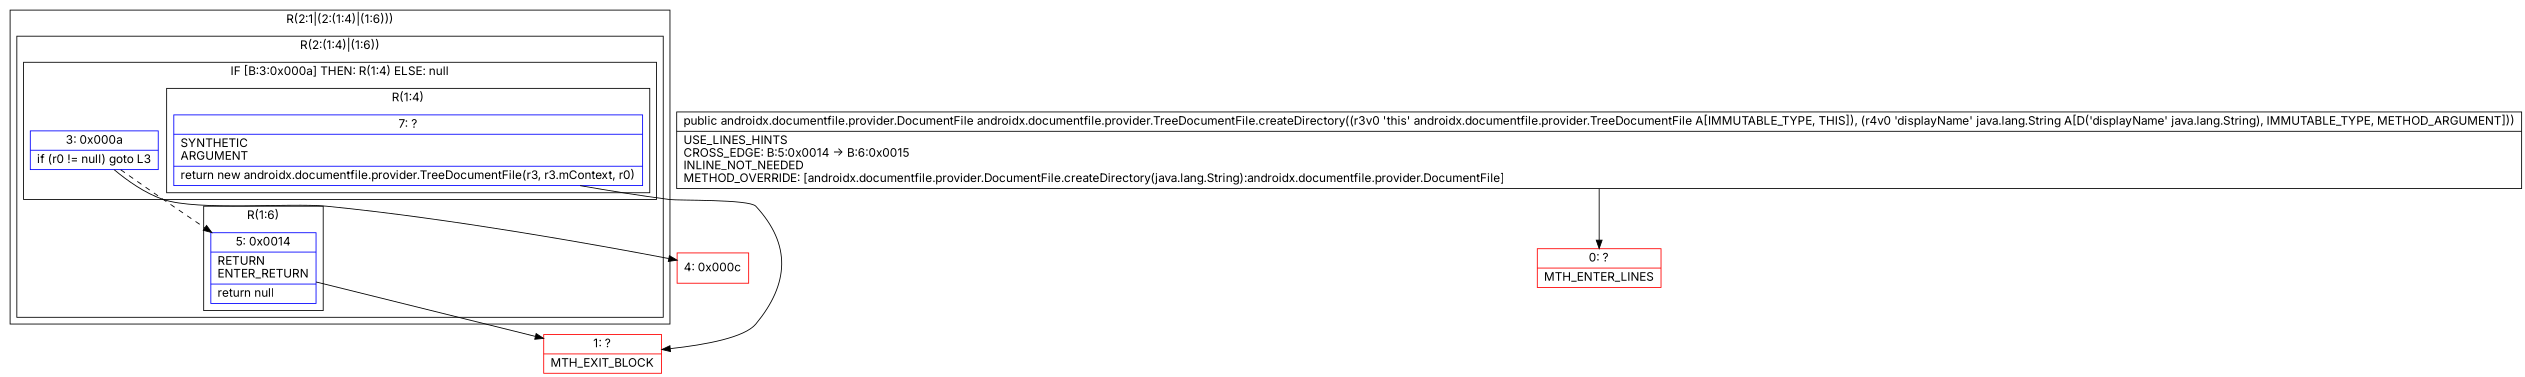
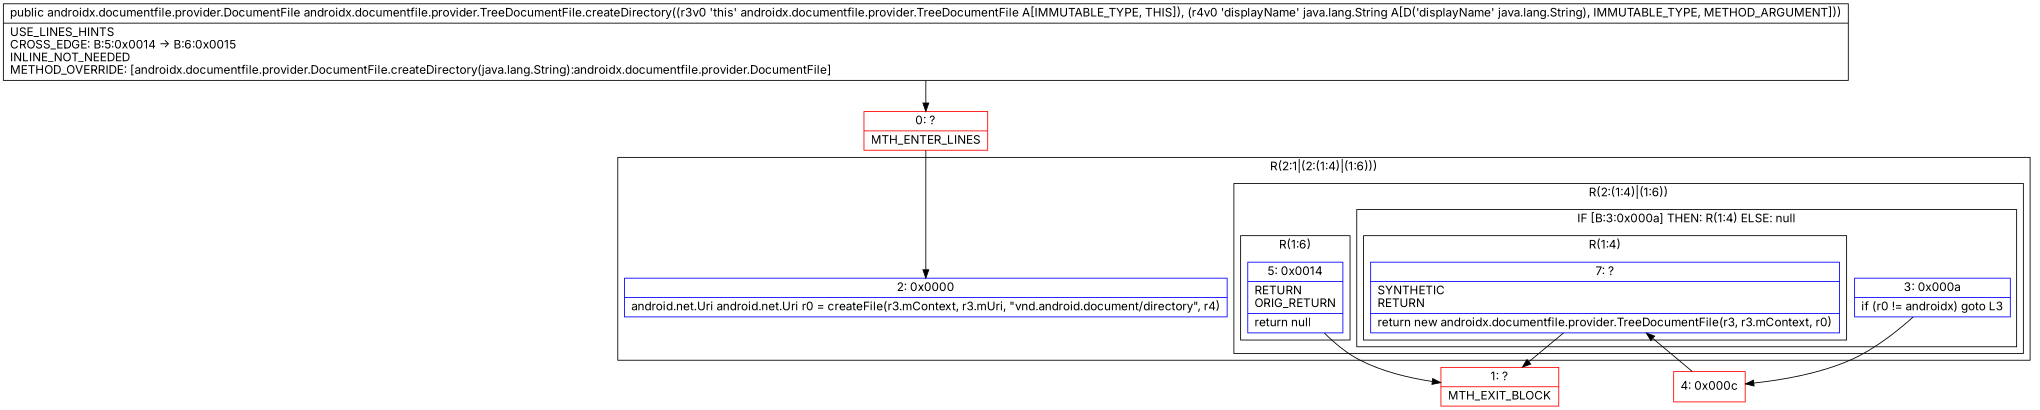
node "7: ?": text "ARGUMENT" -> "RETURN"
node "3: 0x000a": text "if (r0 != null) goto L3" -> "if (r0 != androidx) goto L3"
edge "3: 0x000a" -> "5: 0x0014": removed
node "5: 0x0014": text "ENTER_RETURN" -> "ORIG_RETURN"
node "2: 0x0000": added
edge "4: 0x000c" -> "7: ?": added
